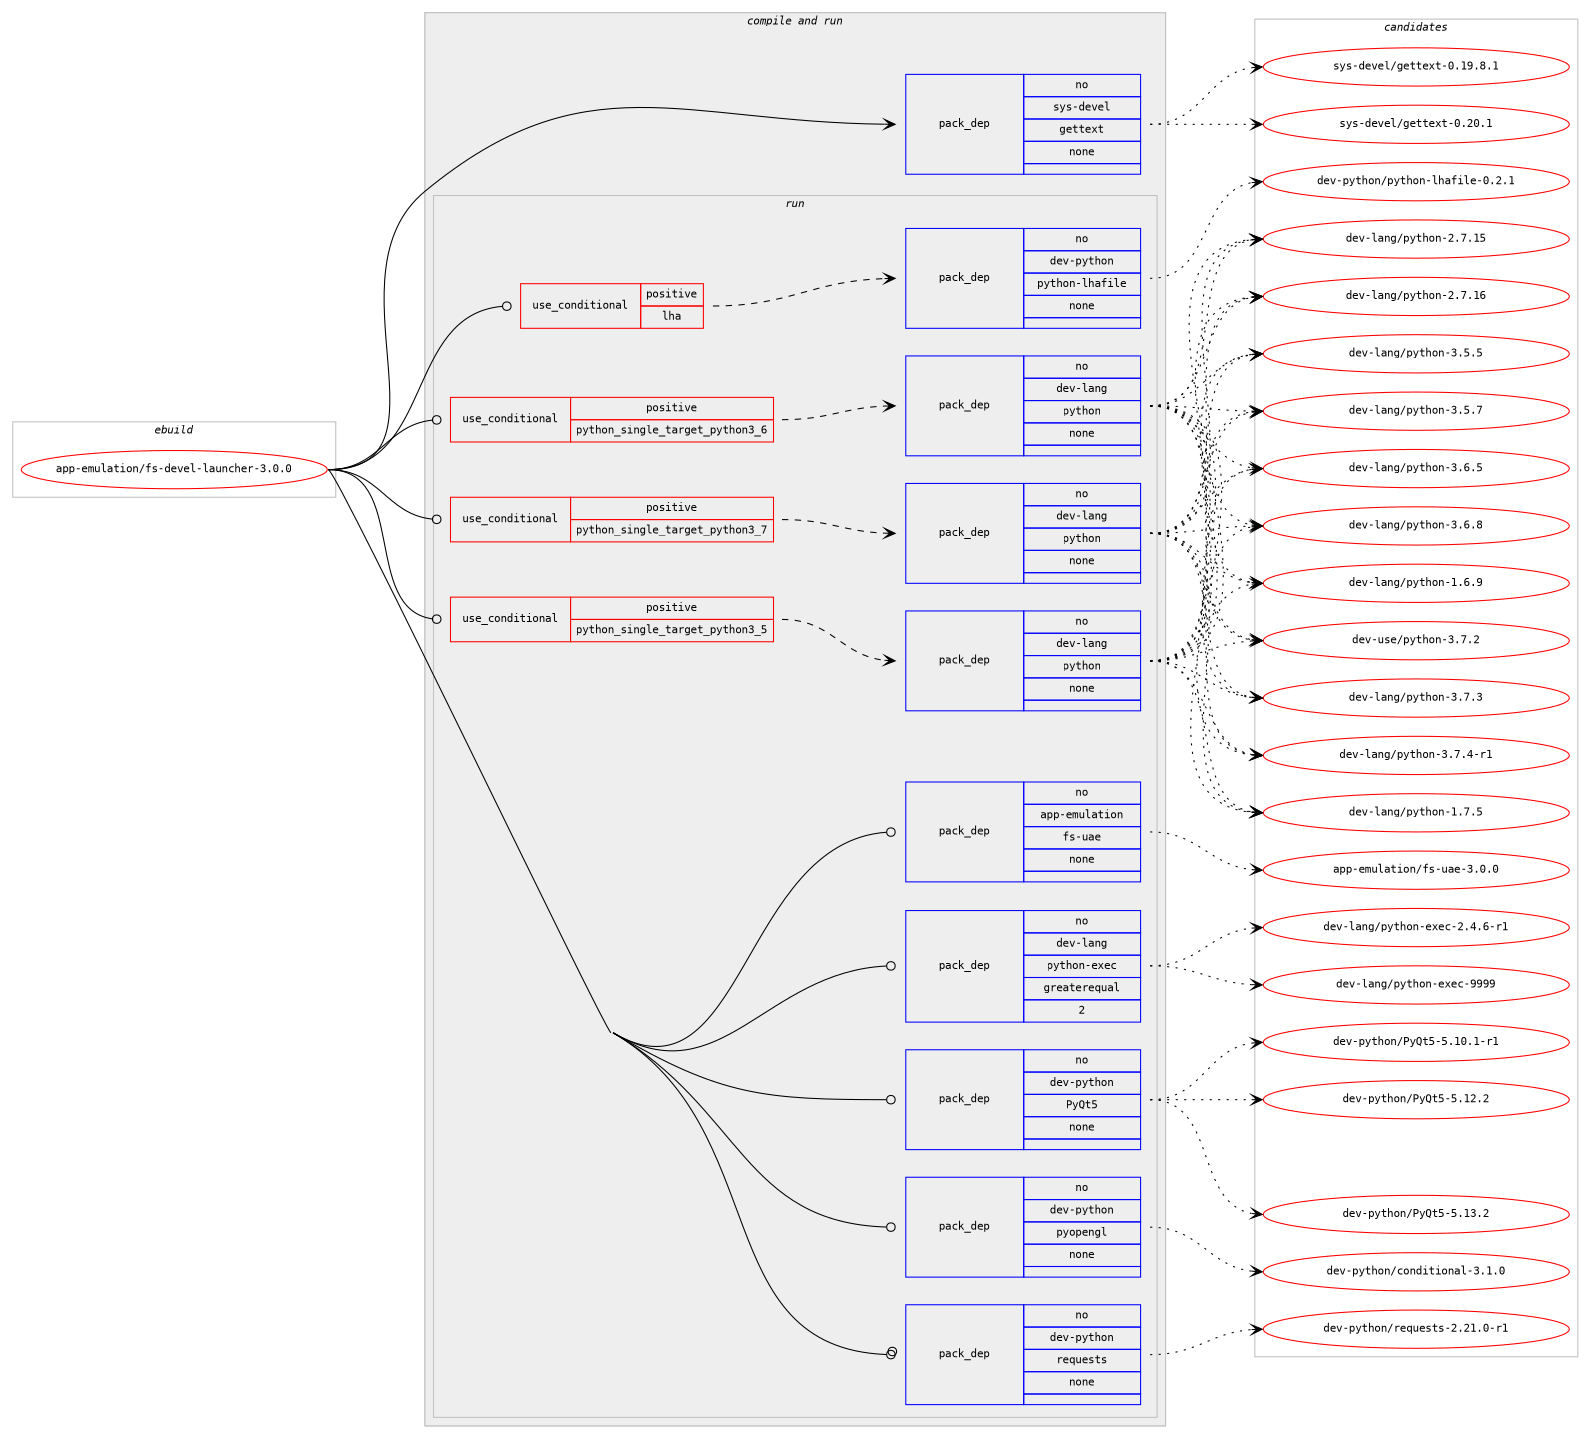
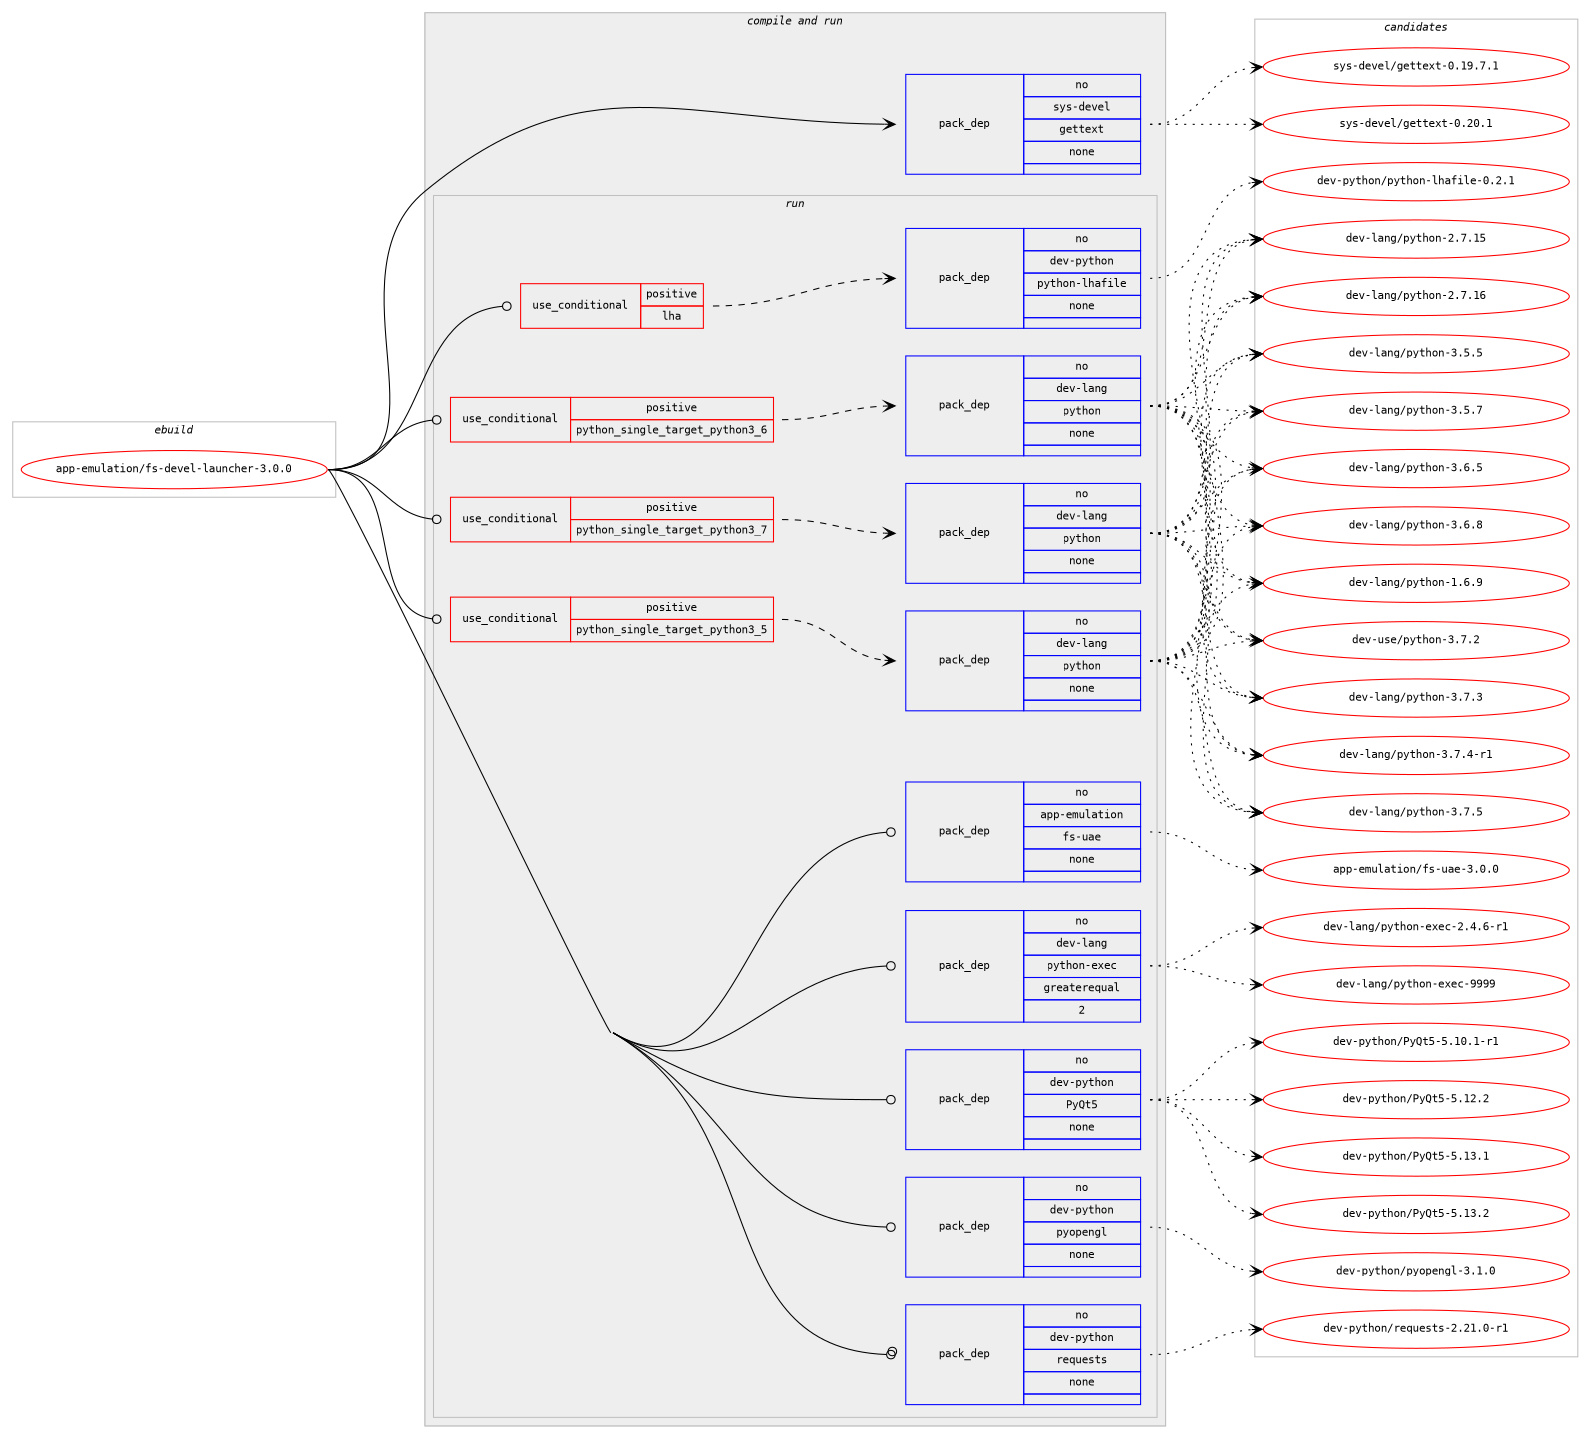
node "sys-devel/gettext-0.19.8.1": label "sys-devel/gettext-0.19.8.1" -> "sys-devel/gettext-0.19.7.1"
node "dev-lang/python-1.7.5": label "dev-lang/python-1.7.5" -> "dev-lang/python-3.7.5"
node "dev-python/PyQt5-5.13.1": added
node "dev-python/conditional-3.1.0": label "dev-python/conditional-3.1.0" -> "dev-python/pyopengl-3.1.0"
